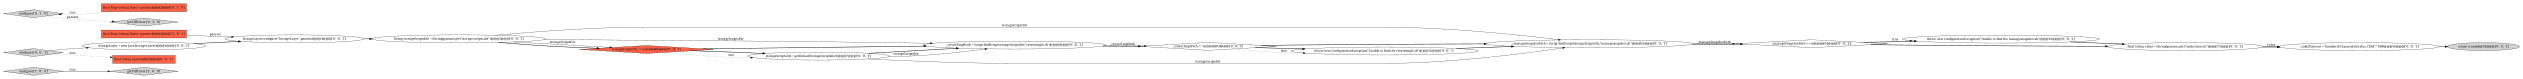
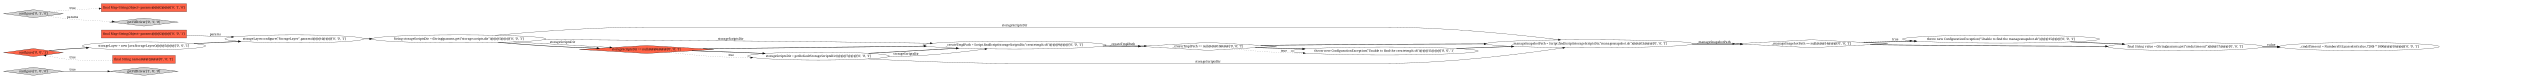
edge "final Map<String,Object> params@@@2@@@['0', '1', '0']" -> "configure['0', '1', '0']": reversed
node "return true@@@19@@@['0', '0', '1']": removed
edge "configure['0', '0', '1']" -> "storageLayer = new JavaStorageLayer()@@@3@@@['0', '0', '1']": style solid -> bold
node "configure['0', '0', '1']": fillcolor lightgray -> tomato
edge "configure['0', '0', '1']" -> "final String name@@@2@@@['0', '0', '1']": reversed
